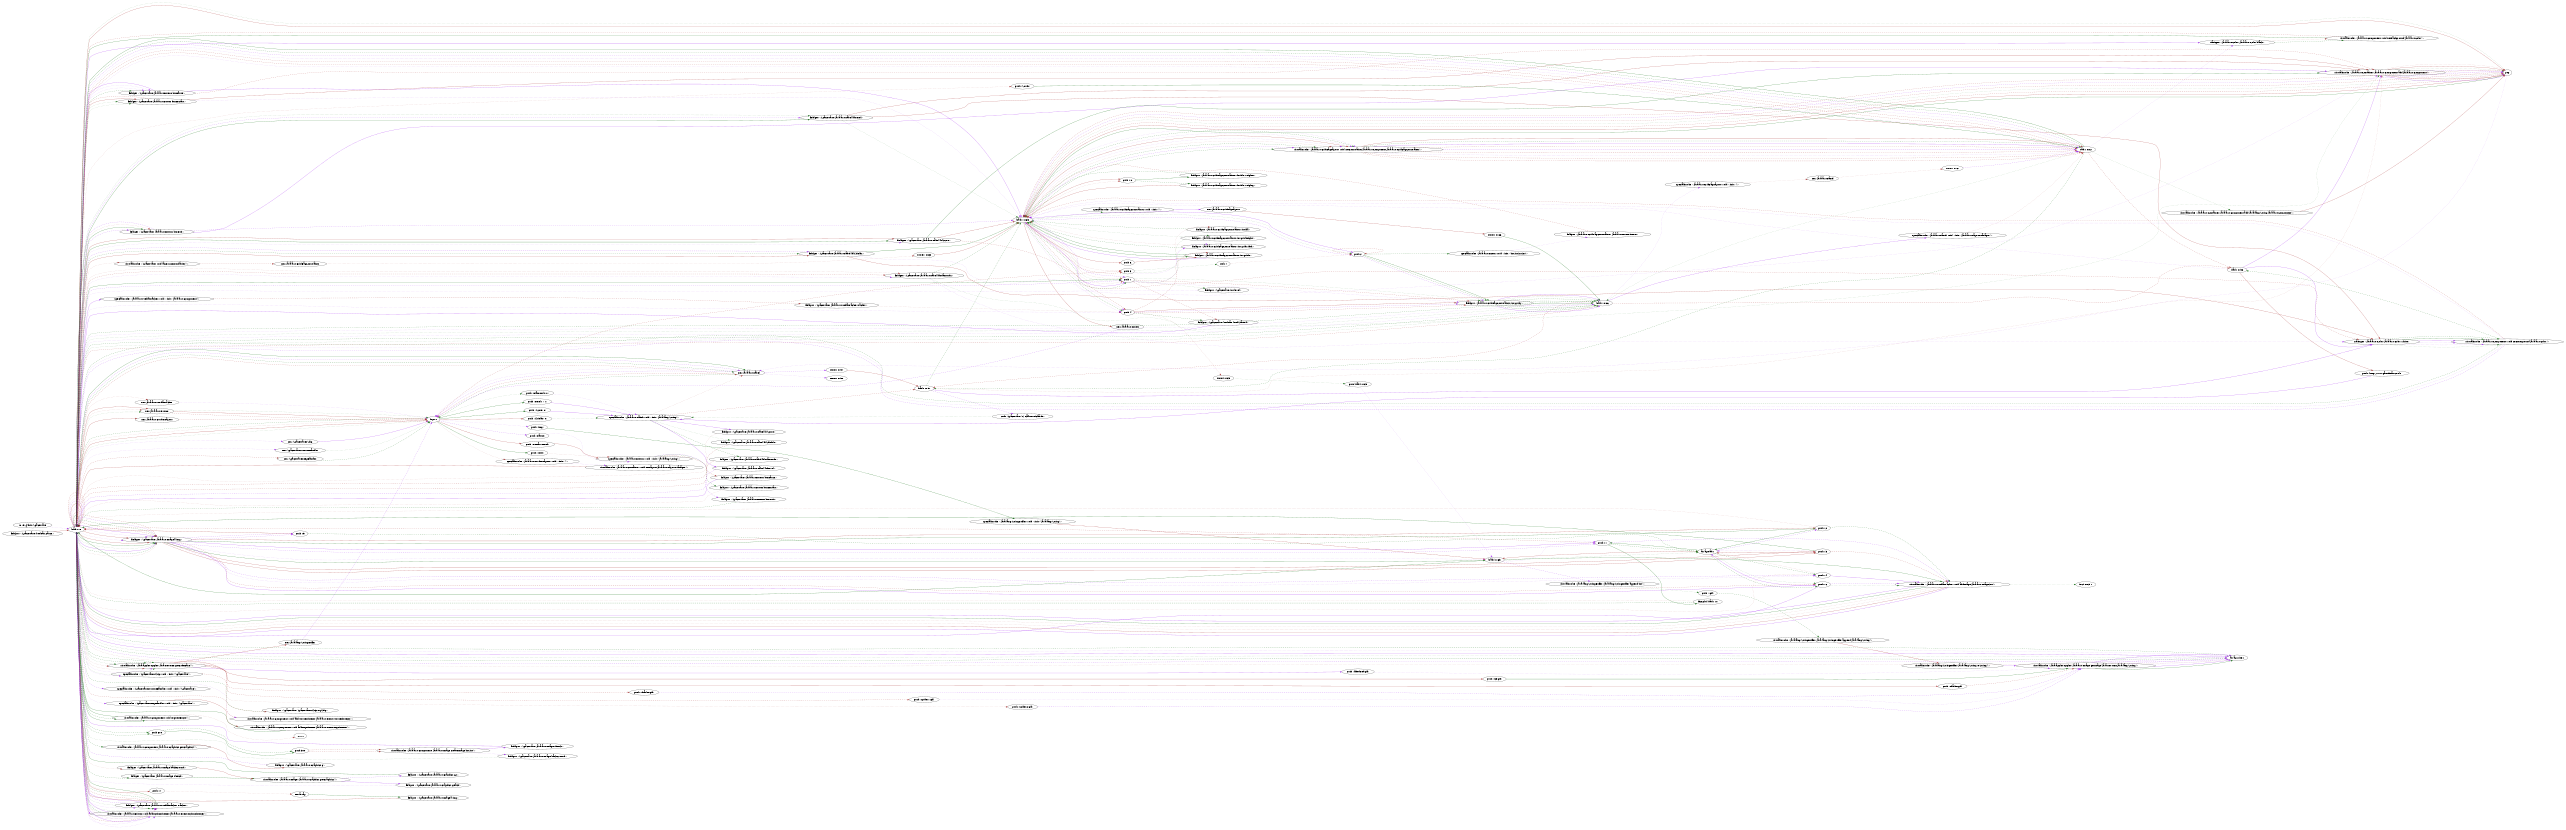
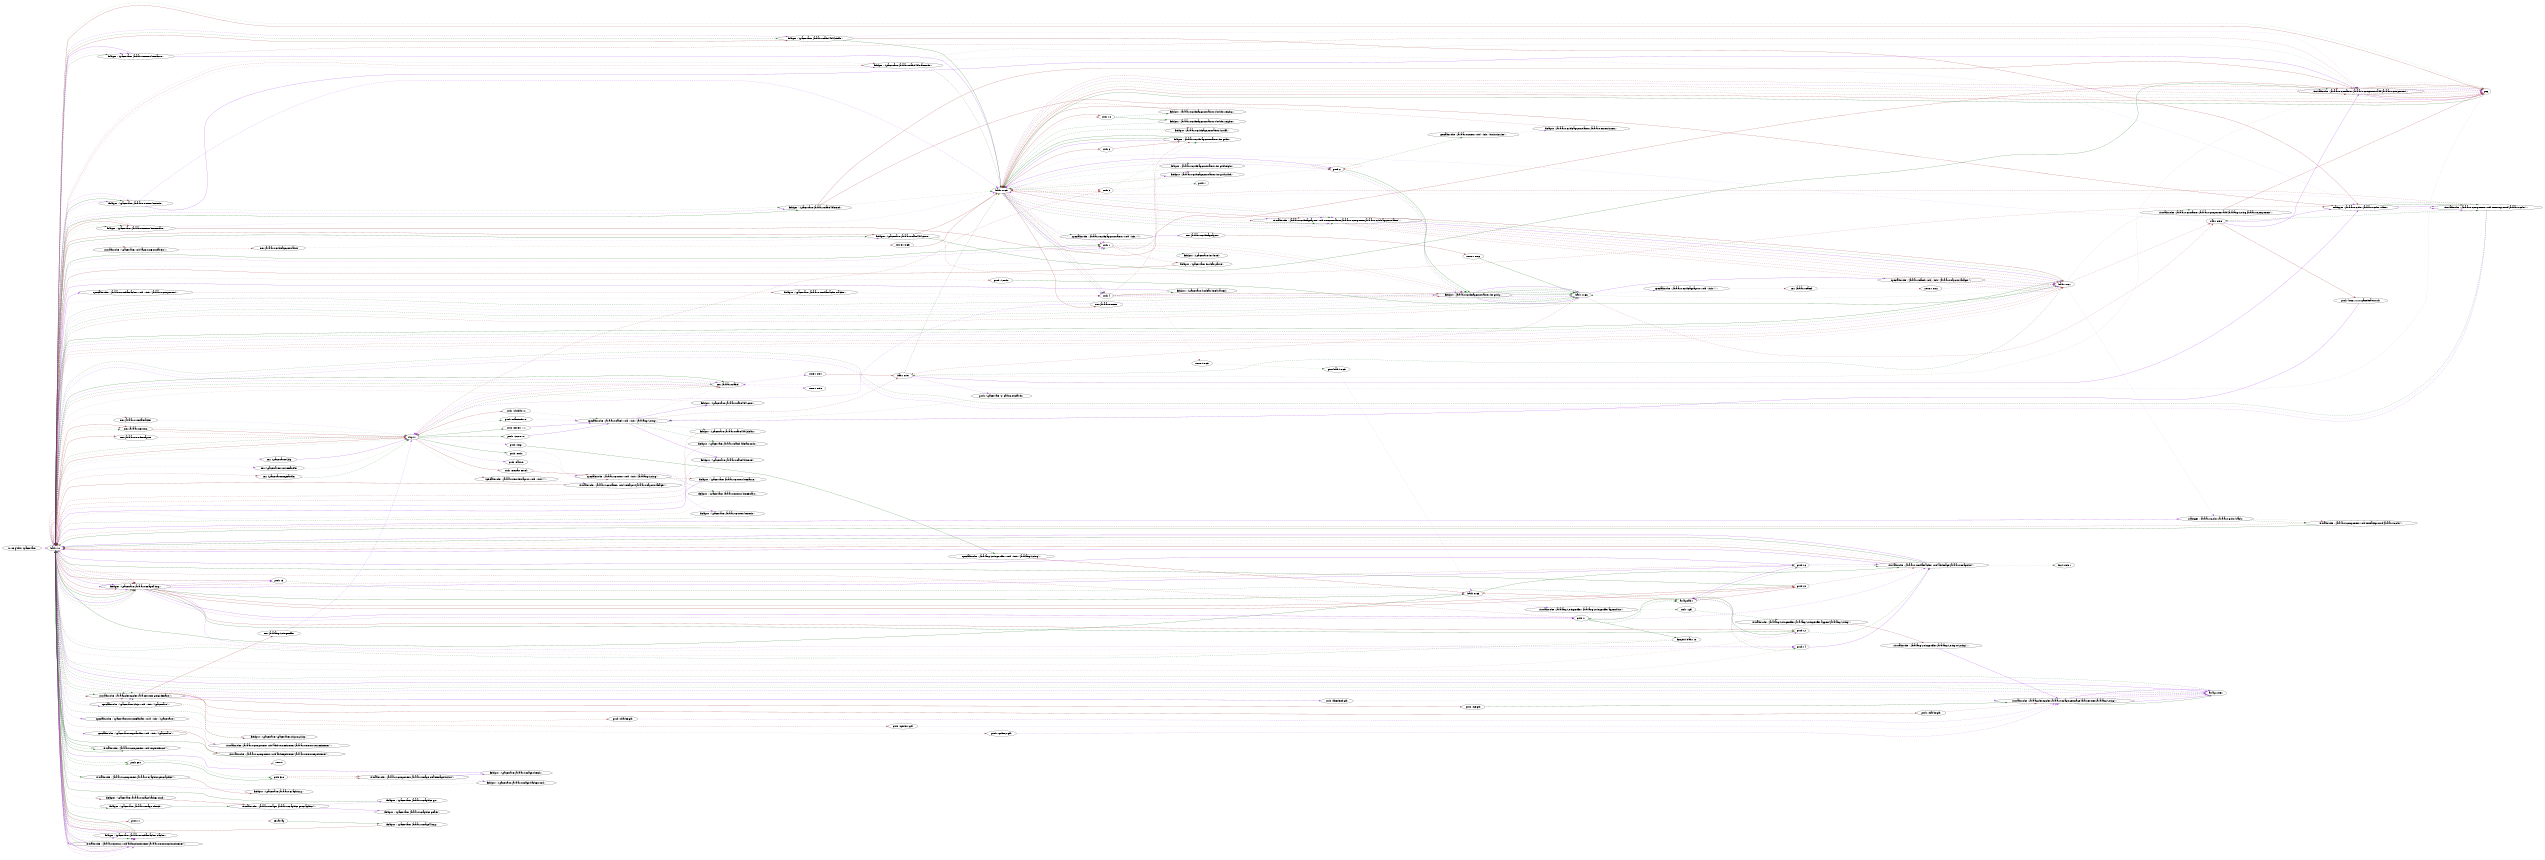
edge "push 1" -> "fieldput <SpaceMaze: boolean levelStarted>": now "push 1" -> "fieldput <SpaceMaze: boolean pause>"
